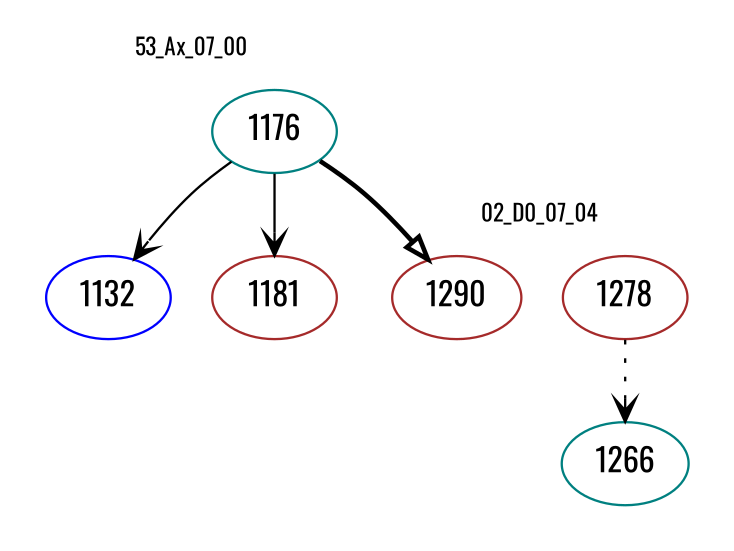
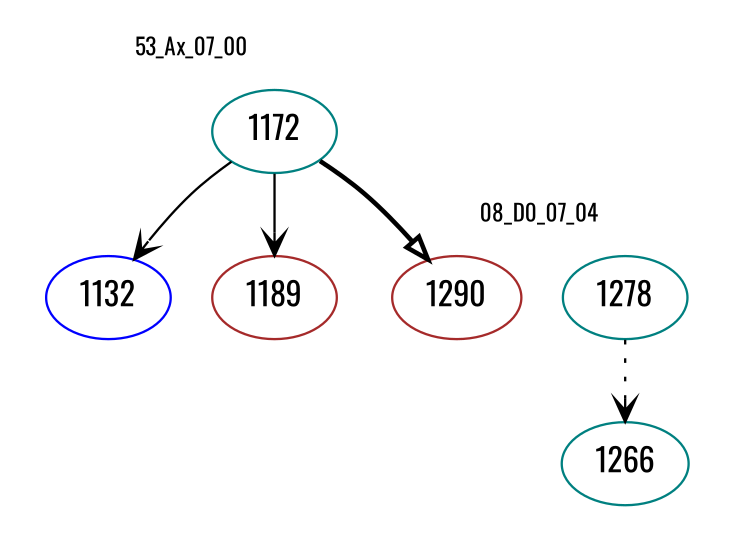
node "1176": label "1176" -> "1172"
cluster "02_D0_07_04": label "02_D0_07_04" -> "08_D0_07_04"
node "1181": label "1181" -> "1189"
node "1278": color brown -> teal
